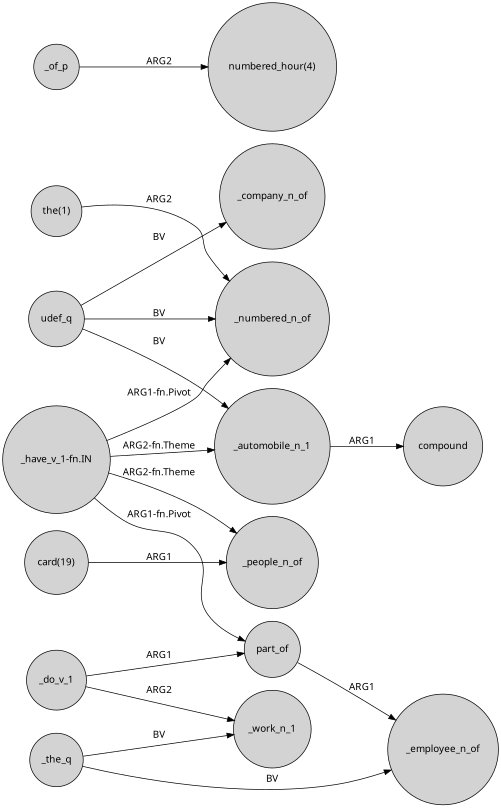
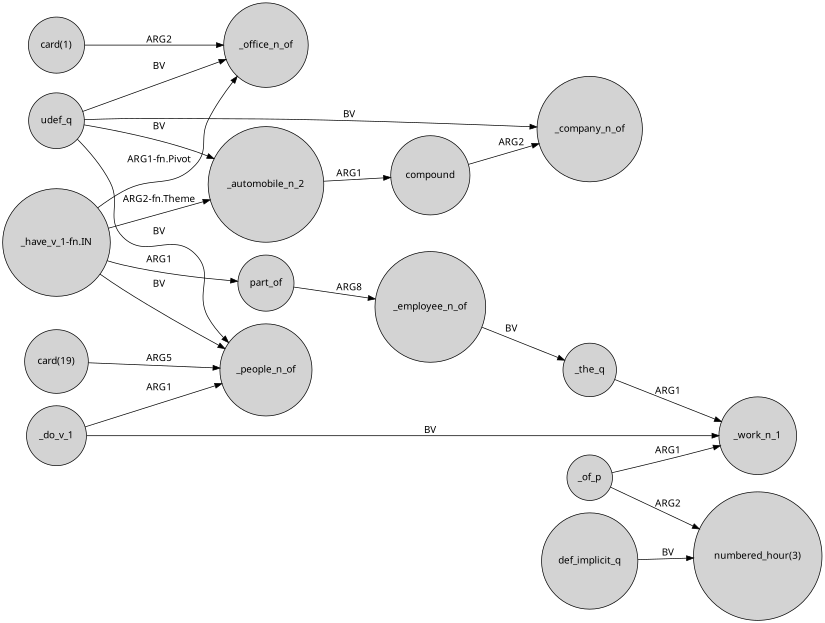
node "numbered_hour(4)": label "numbered_hour(4)" -> "numbered_hour(3)"
edge "compound" -> "_company_n_of": added, label "ARG2"
node "the(1)": label "the(1)" -> "card(1)"
edge "udef_q" -> "_people_n_of": added, label "BV"
node "_numbered_n_of": label "_numbered_n_of" -> "_office_n_of"
node "_automobile_n_1": label "_automobile_n_1" -> "_automobile_n_2"
edge "_of_p" -> "_work_n_1": added, label "ARG1"
edge "_have_v_1-fn.IN" -> "_people_n_of": label "ARG2-fn.Theme" -> "BV"
edge "_have_v_1-fn.IN" -> "part_of": label "ARG1-fn.Pivot" -> "ARG1"
edge "card(19)" -> "_people_n_of": label "ARG1" -> "ARG5"
node "def_implicit_q": added
edge "_do_v_1" -> "part_of": now "_do_v_1" -> "_people_n_of"
edge "part_of" -> "_employee_n_of": label "ARG1" -> "ARG8"
edge "_do_v_1" -> "_work_n_1": label "ARG2" -> "BV"
edge "_the_q" -> "_work_n_1": label "BV" -> "ARG1"
edge "_the_q" -> "_employee_n_of": reversed
